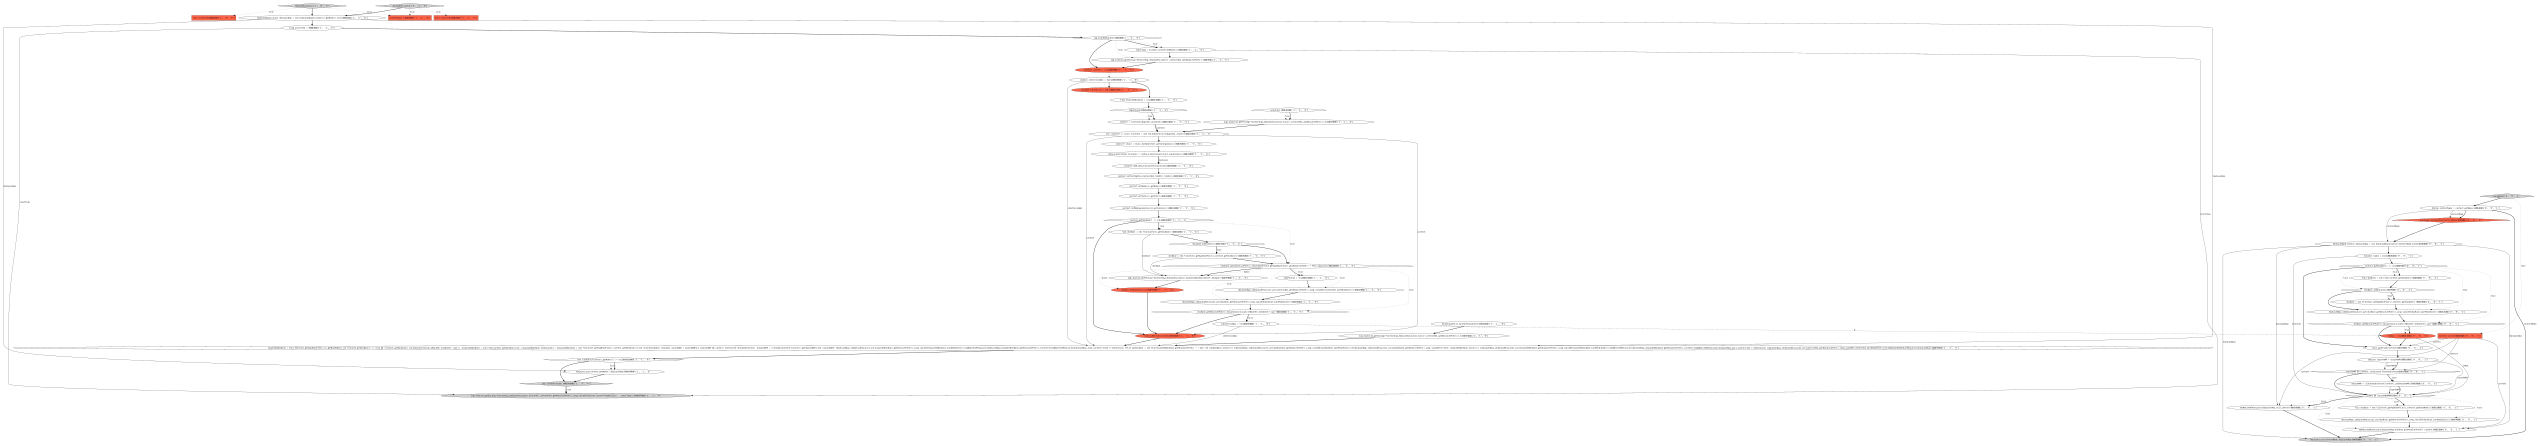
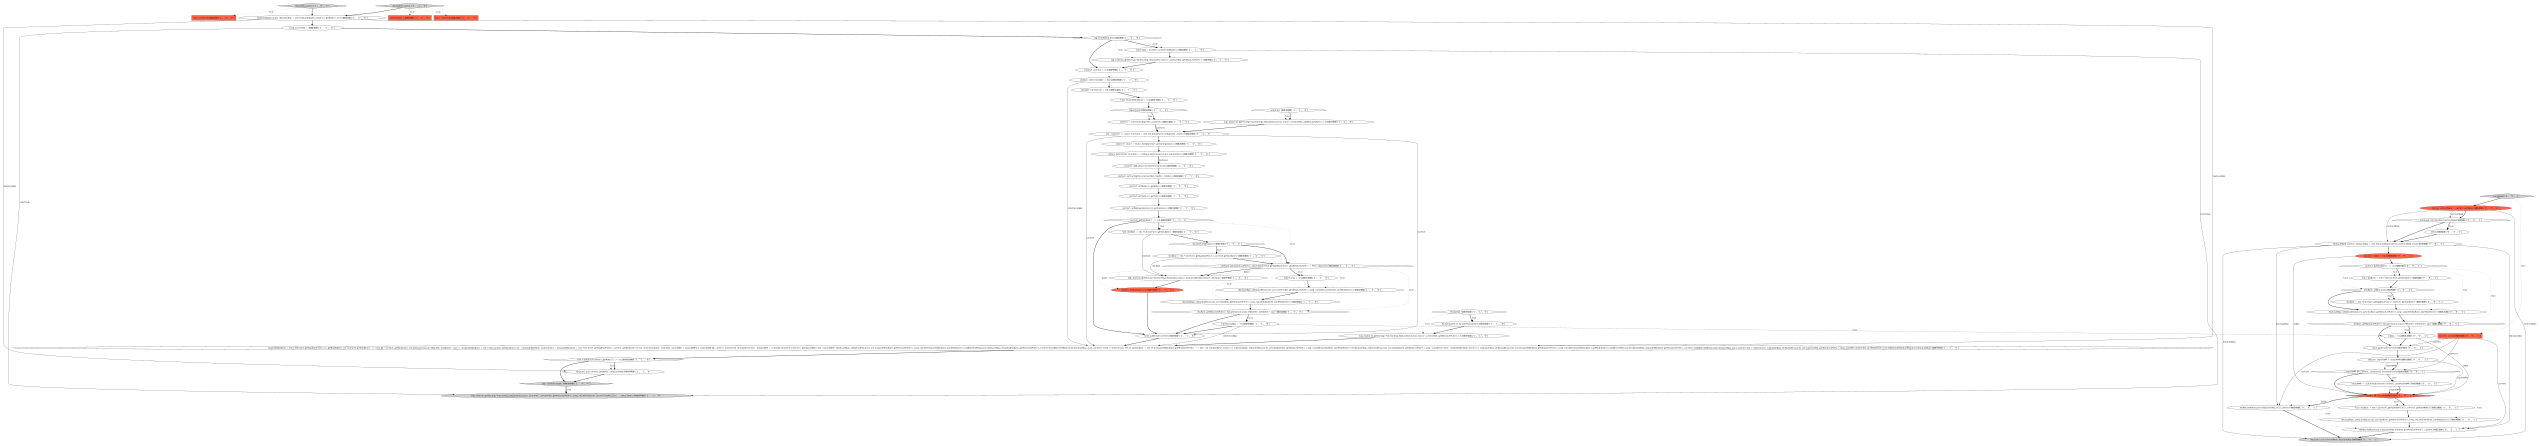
edge "deployDescriptor['1', '0', '0']" -> "ContextName cn@@@2@@@['1', '1', '0']": removed, label "true"
node "Context context = null@@@9@@@['1', '1', '0']": fillcolor tomato -> white
edge "boolean isExternalWar = false@@@10@@@['1', '1', '0']" -> "File expandedDocBase = null@@@12@@@['1', '1', '0']": now "boolean isExternal = false@@@11@@@['1', '1', '0']" -> "File expandedDocBase = null@@@12@@@['1', '1', '0']"
node "boolean isExternal = false@@@11@@@['1', '1', '0']": fillcolor tomato -> white
node "String contextName = context.getName()@@@3@@@['0', '0', '1']": fillcolor white -> tomato
node "deployed.containsKey(contextName)@@@4@@@['0', '0', '1']": fillcolor tomato -> white
node "return@@@4@@@['0', '0', '1']": added
node "boolean isWar = false@@@6@@@['0', '0', '1']": fillcolor white -> tomato
edge "context.getDocBase() != null@@@7@@@['0', '0', '1']" -> "host.addChild(context)@@@17@@@['0', '0', '1']": removed
node "Throwable t@@@55@@@['1', '1', '0']": added
edge "boolean isWar = false@@@6@@@['0', '0', '1']" -> "isWar && unpackWAR@@@22@@@['0', '0', '1']": label "listener" -> "isWar"
edge "isExternalWar = true@@@45@@@['1', '1', '0']" -> "host.addChild(context)@@@53@@@['1', '1', '0']": added
edge "isExternalWar = true@@@45@@@['1', '1', '0']" -> "isWar = true@@@14@@@['0', '0', '1']": label "0" -> "true"
node "host.addChild(context)@@@53@@@['1', '1', '0']": fillcolor tomato -> white
node "isWar = true@@@14@@@['0', '0', '1']": fillcolor tomato -> white
edge "String contextName = context.getName()@@@3@@@['0', '0', '1']" -> "deployed.put(contextName,deployedApp)@@@30@@@['0', '0', '1']": style bold -> solid
node "isWar && unpackWAR@@@22@@@['0', '0', '1']": fillcolor white -> tomato
